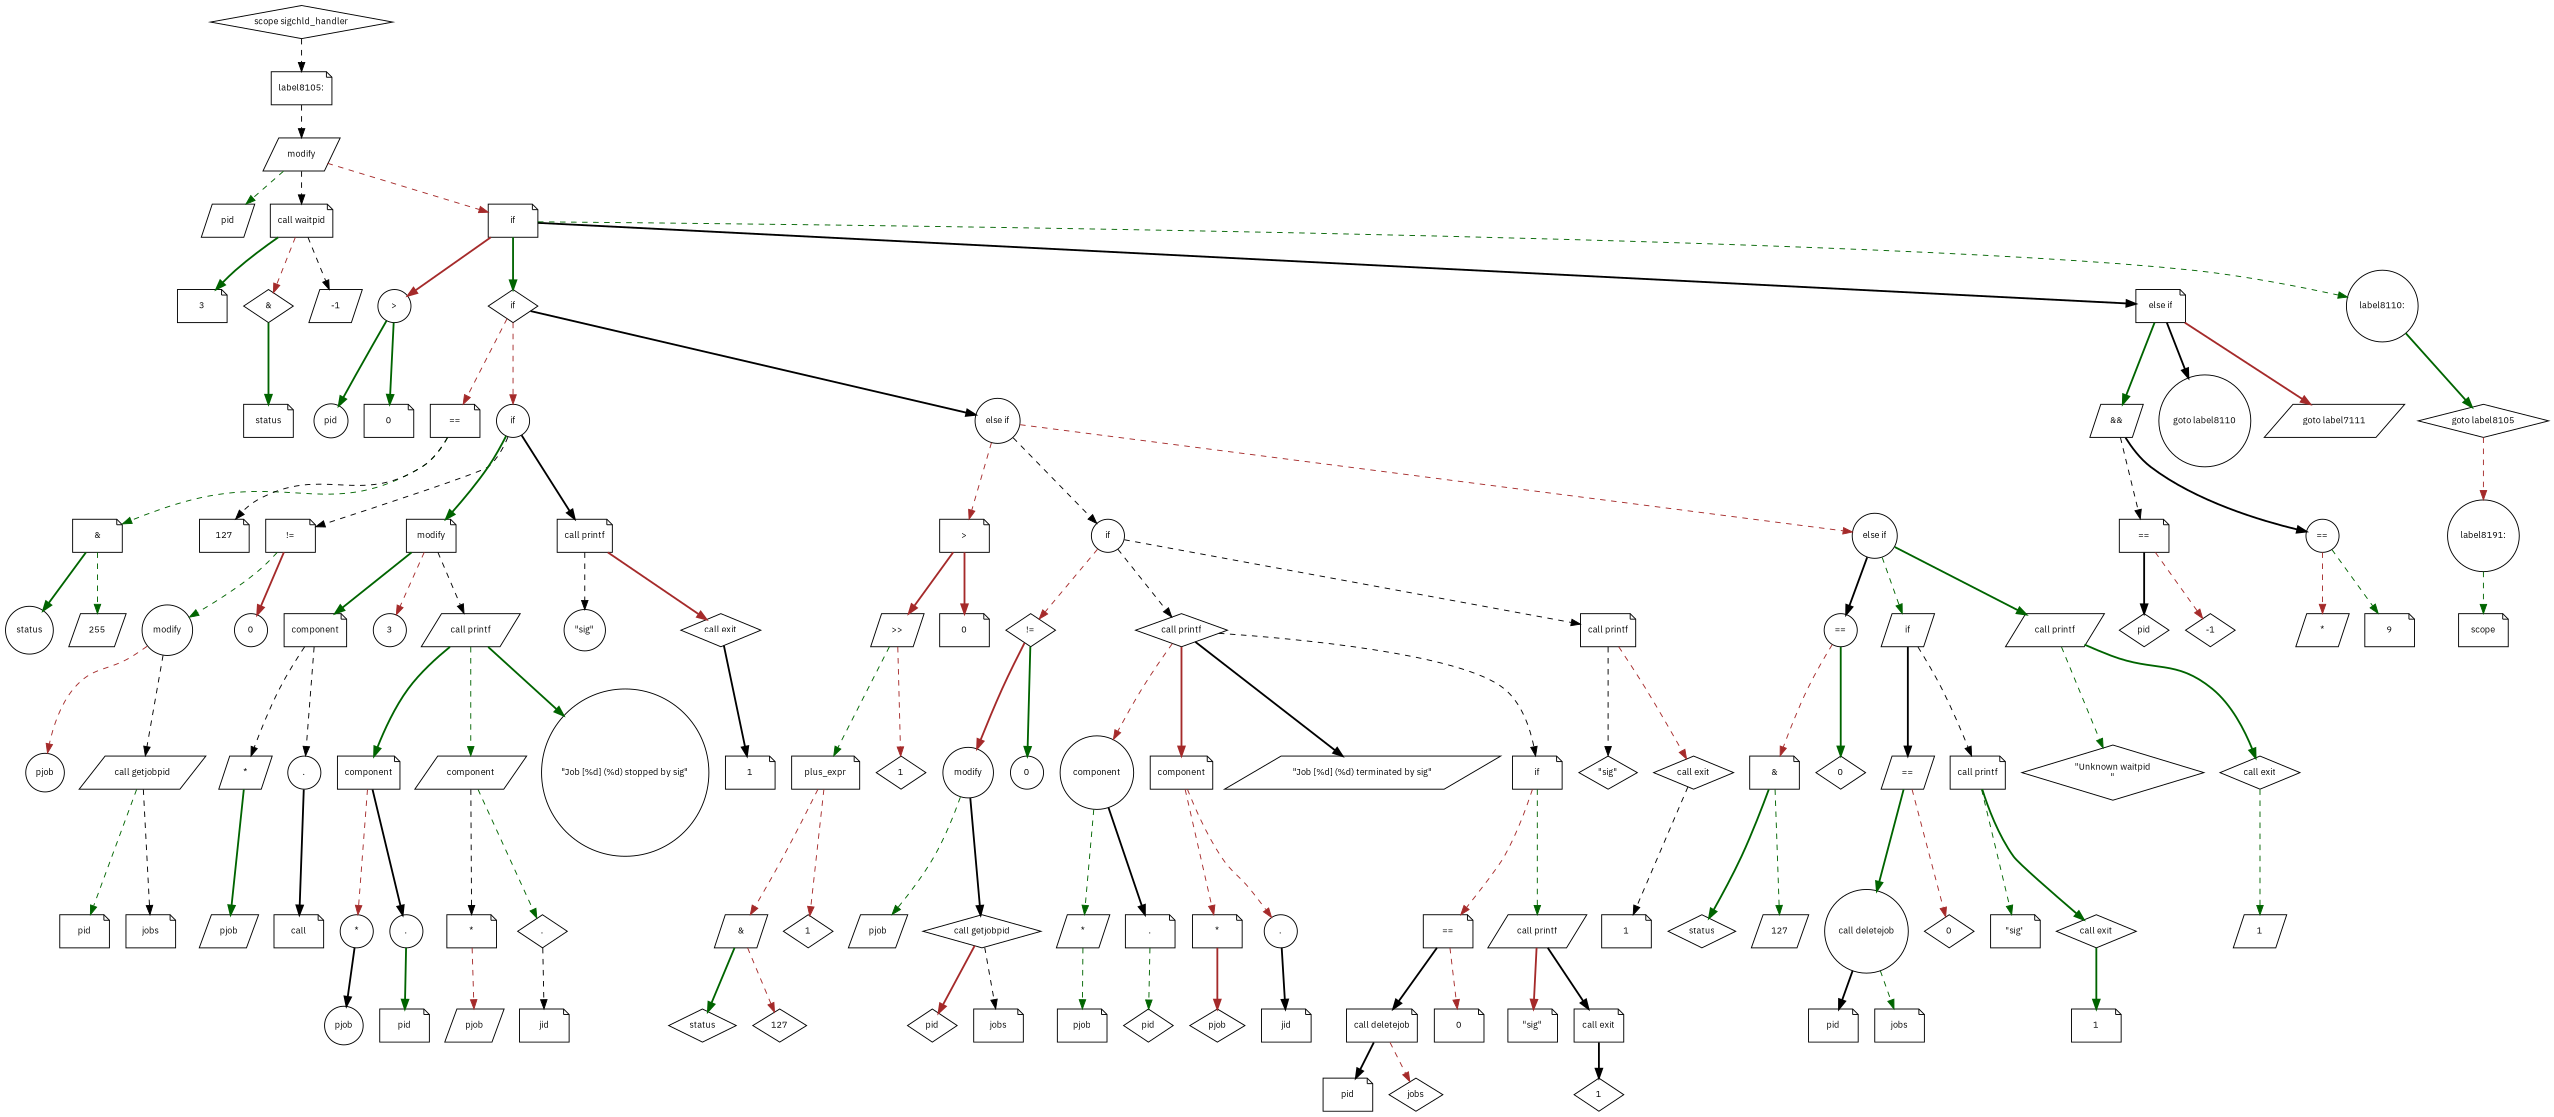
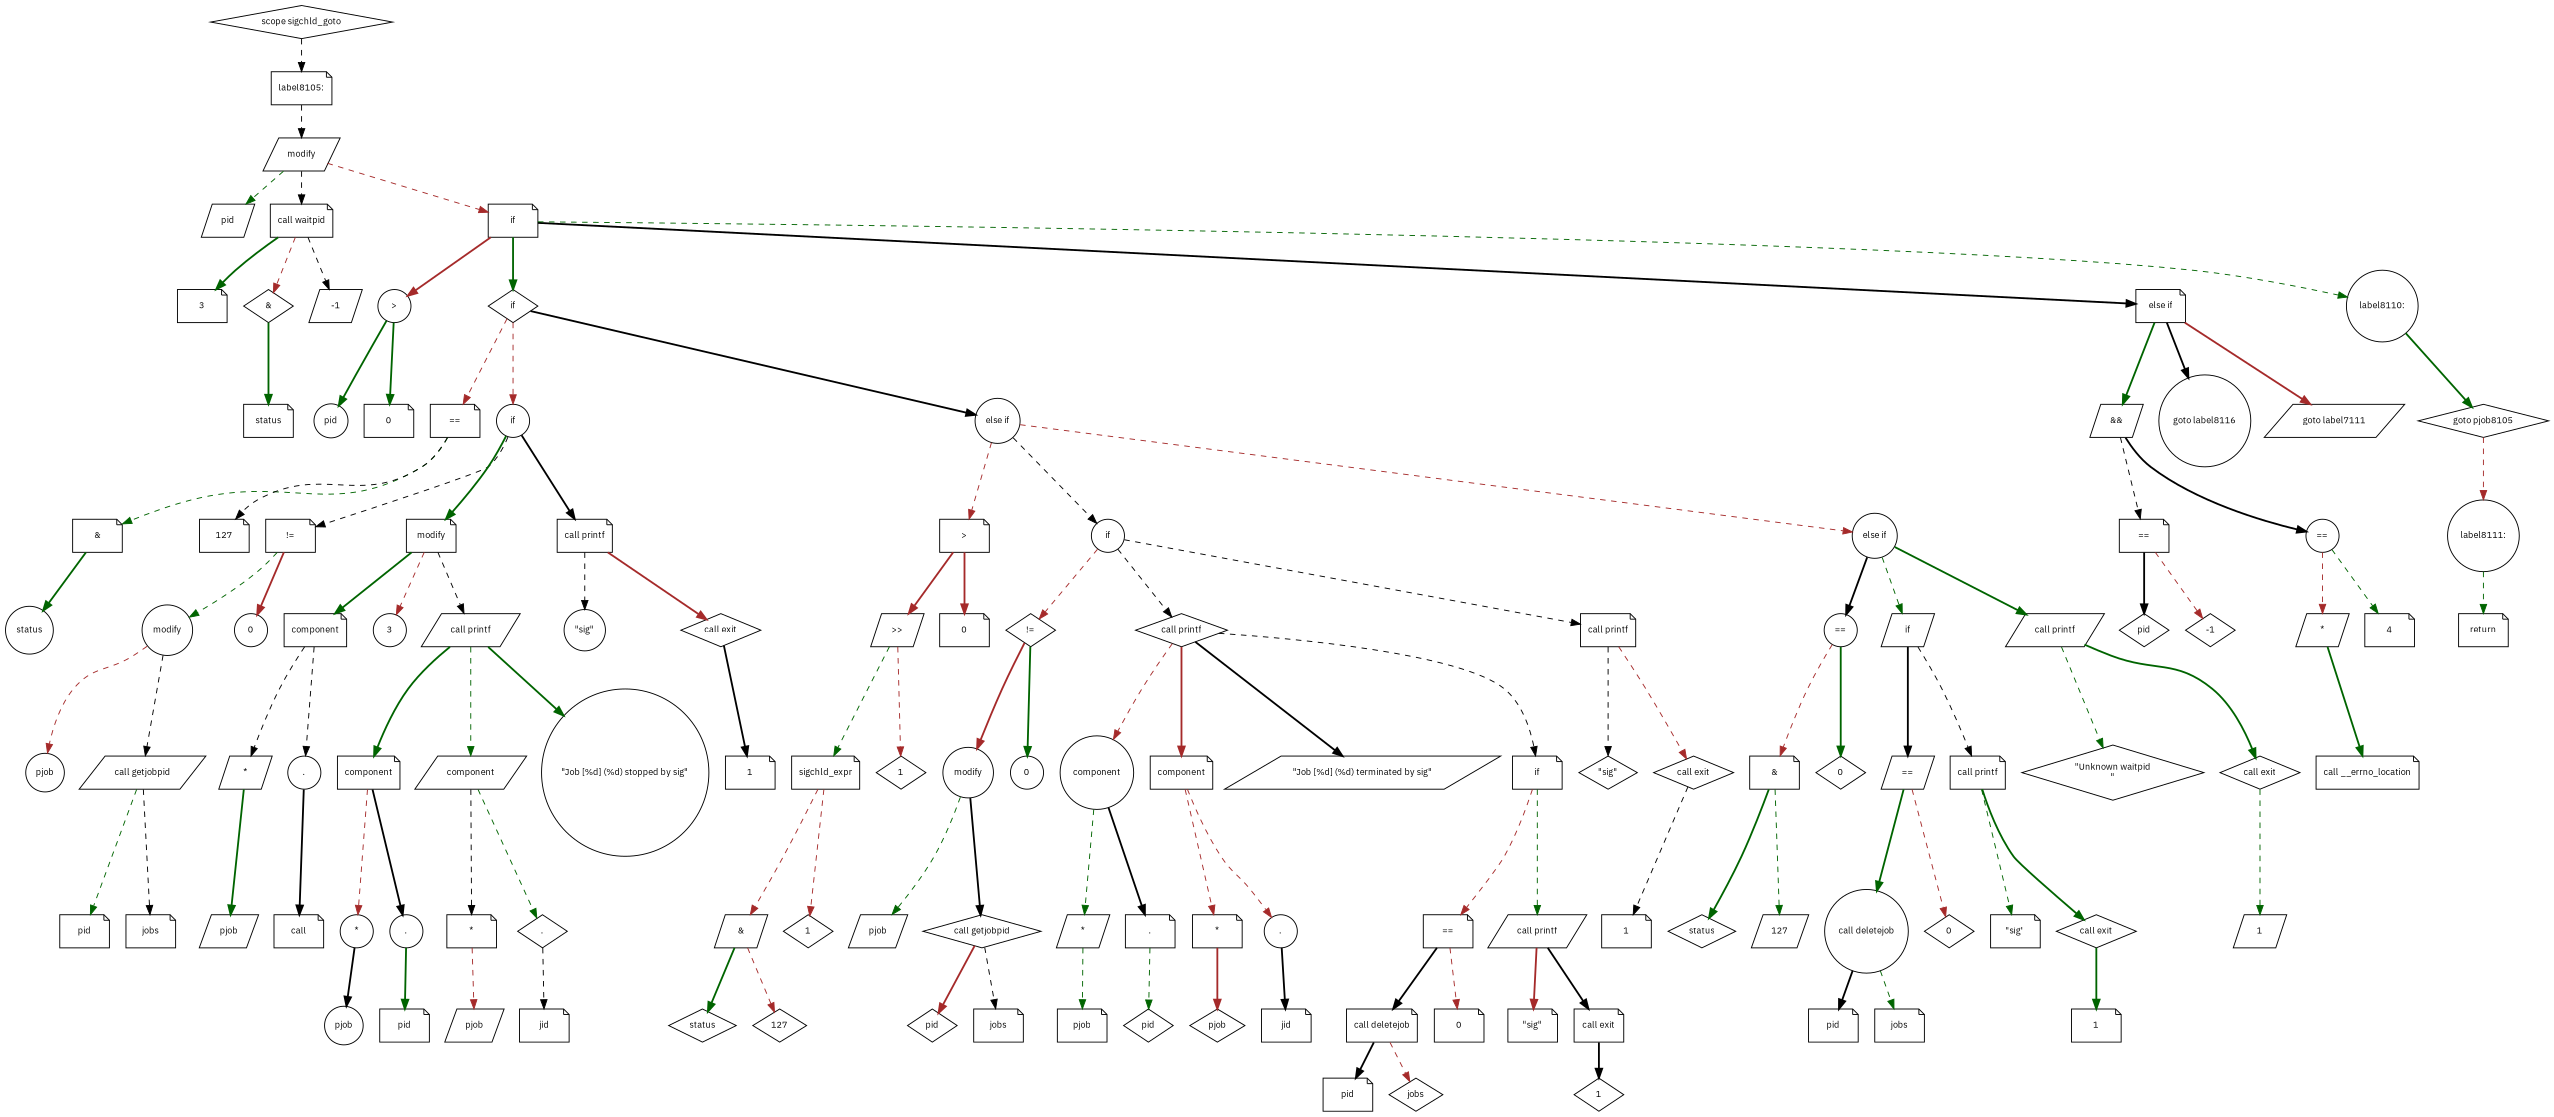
node "scope sigchld_handler": label "scope sigchld_handler" -> "scope sigchld_goto"
node "goto label8110": label "goto label8110" -> "goto label8116"
node "goto label8105": label "goto label8105" -> "goto pjob8105"
node "label8191:": label "label8191:" -> "label8111:"
node "255": removed
node "9": label "9" -> "4"
node "scope": label "scope" -> "return"
node "plus_expr": label "plus_expr" -> "sigchld_expr"
node "call __errno_location": added
